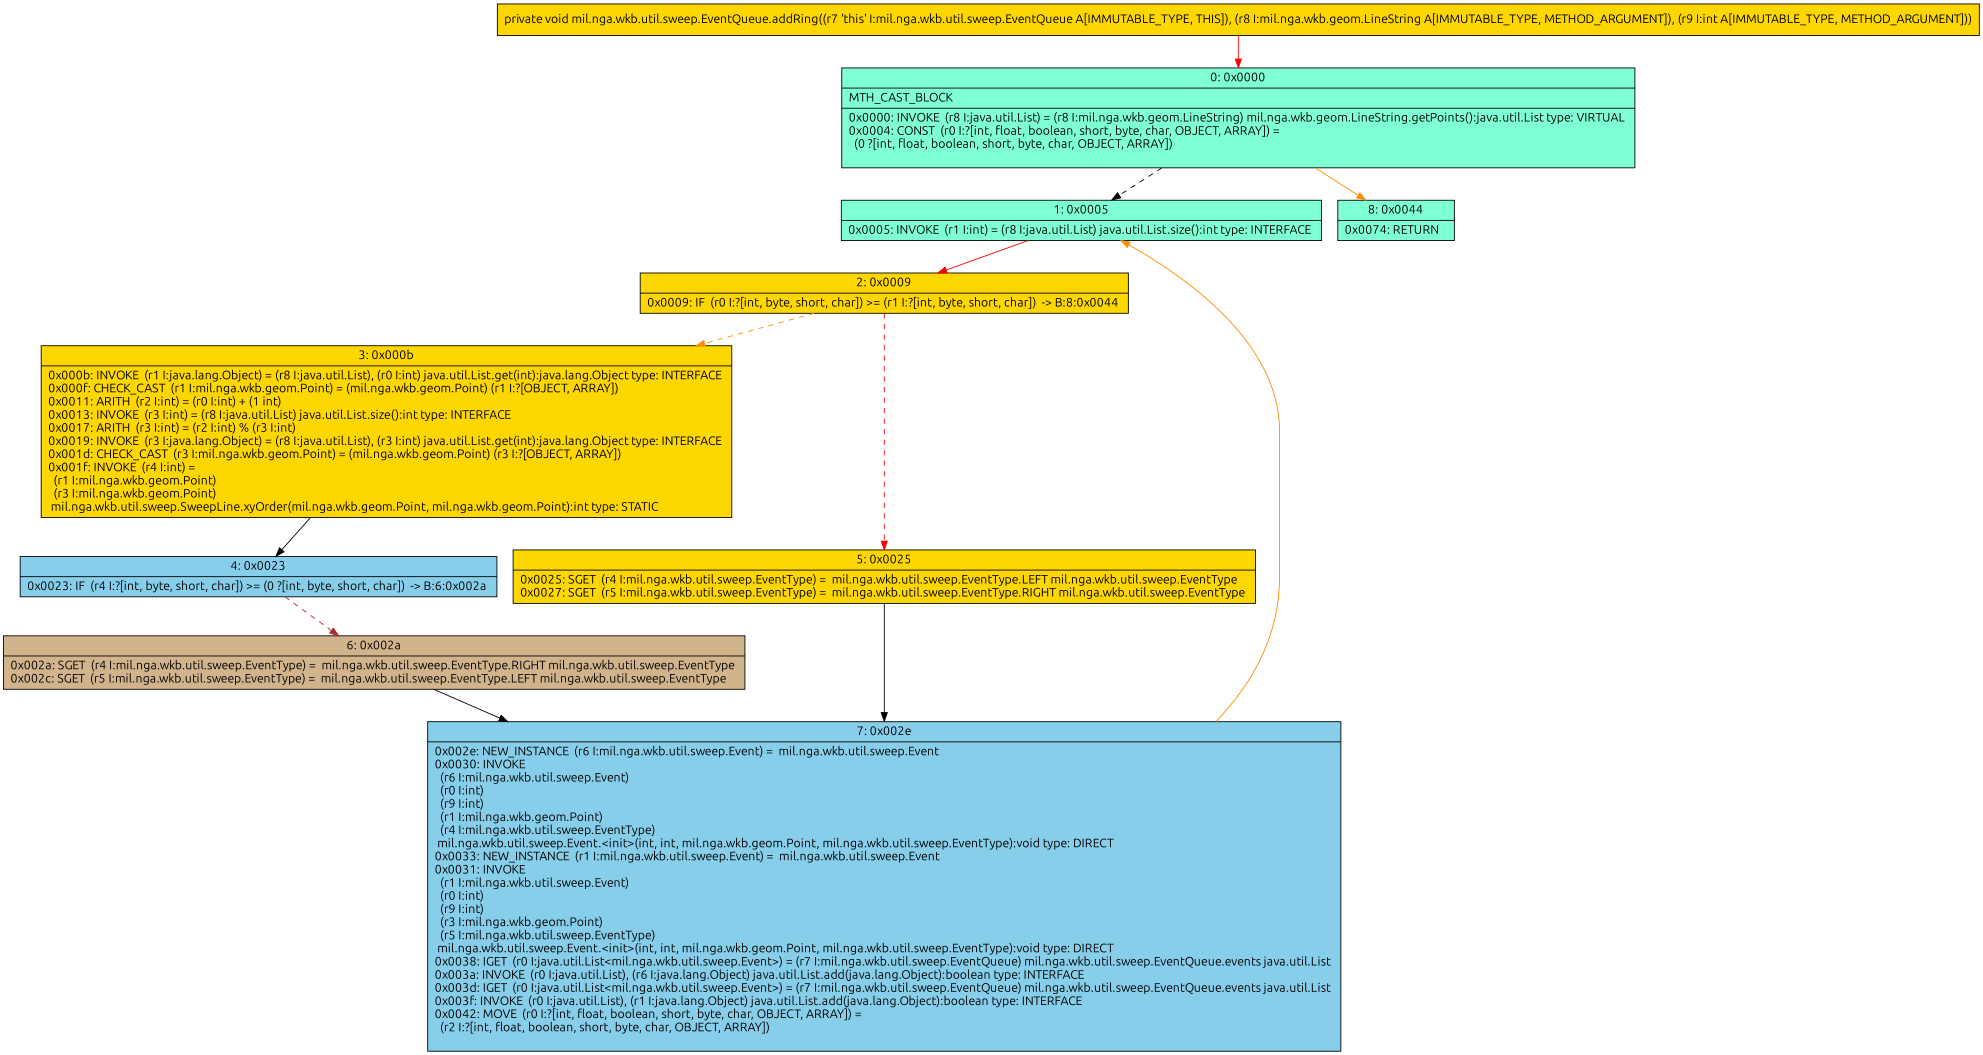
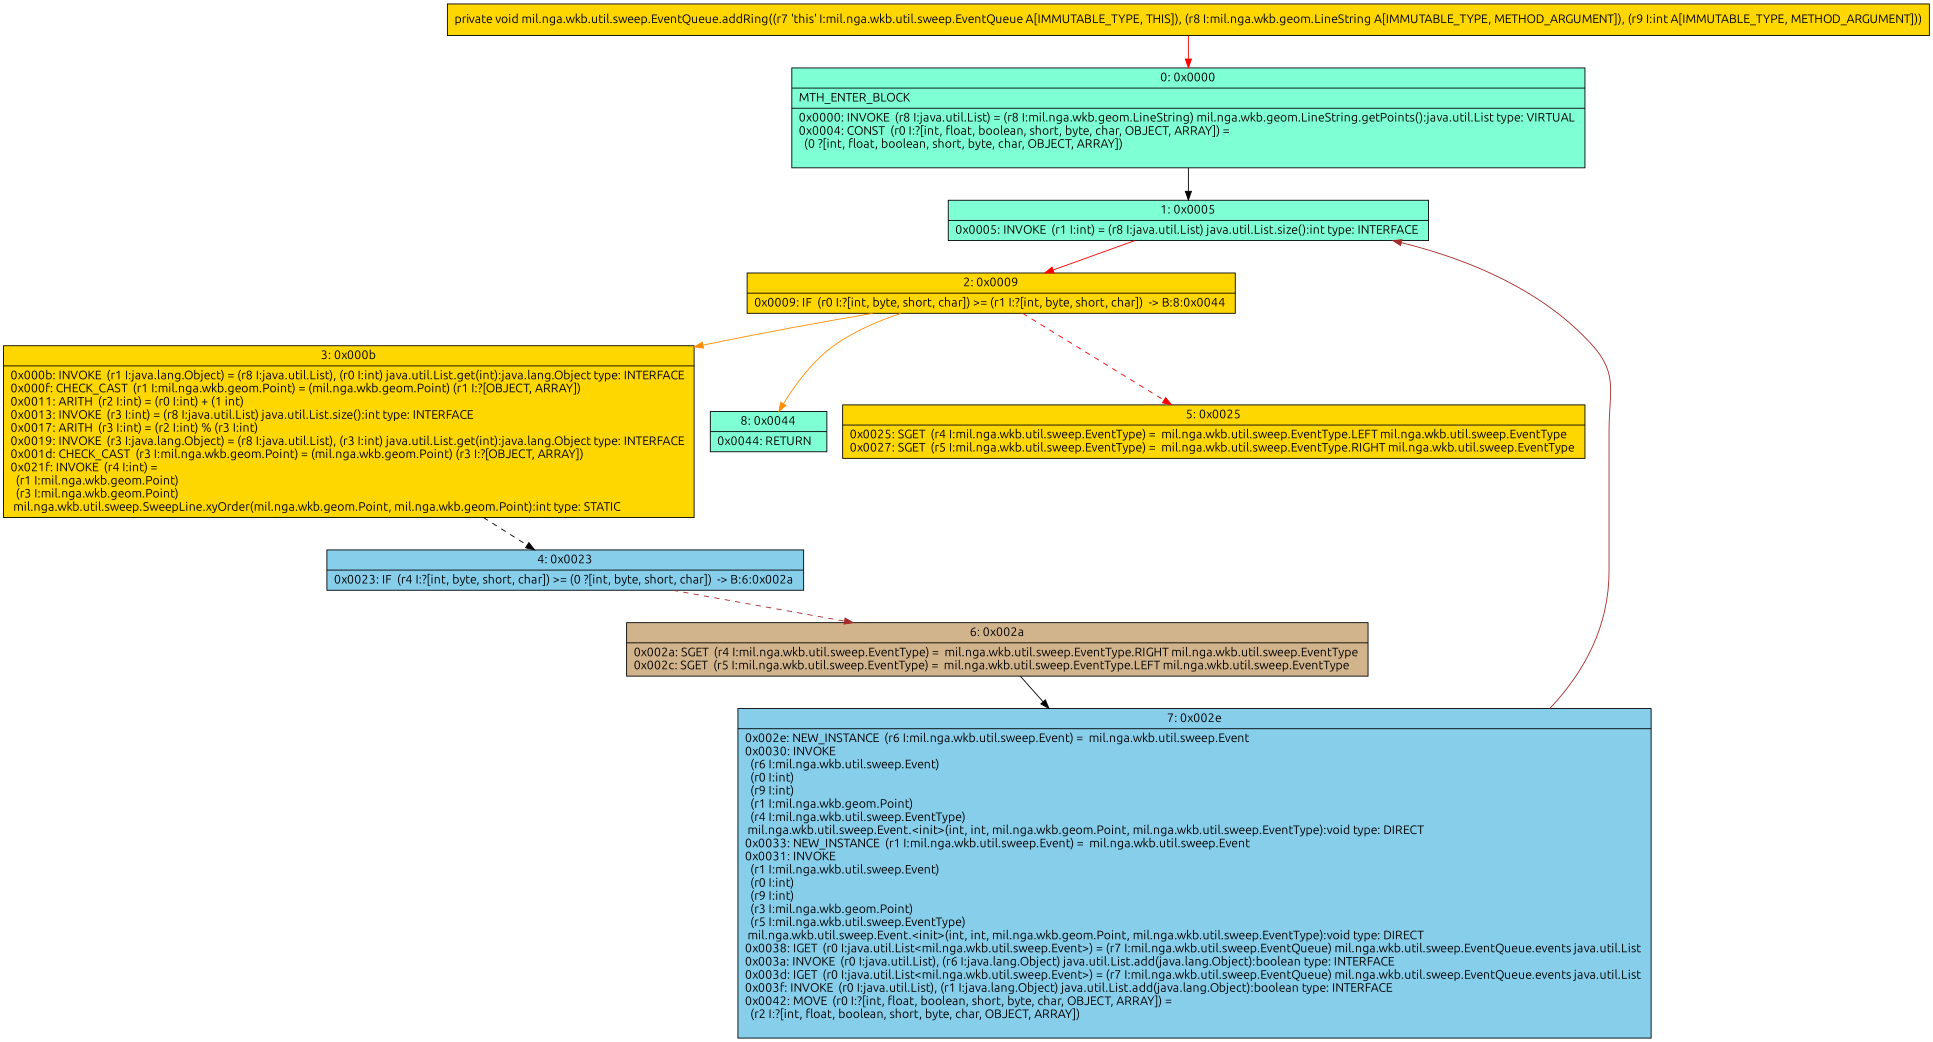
node "0: 0x0000": text "MTH_CAST_BLOCK" -> "MTH_ENTER_BLOCK"
edge "0: 0x0000" -> "1: 0x0005": style dashed -> solid
edge "0: 0x0000" -> "8: 0x0044": now "2: 0x0009" -> "8: 0x0044"
node "8: 0x0044": text "0x0074: RETURN" -> "0x0044: RETURN"
edge "2: 0x0009" -> "3: 0x000b": style dashed -> solid
edge "7: 0x002e" -> "1: 0x0005": color darkorange -> brown
node "3: 0x000b": text "0x001f: INVOKE  (r4 I:int) =" -> "0x021f: INVOKE  (r4 I:int) ="
edge "3: 0x000b" -> "4: 0x0023": style solid -> dashed
edge "5: 0x0025" -> "7: 0x002e": removed
